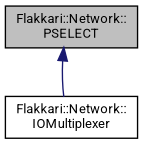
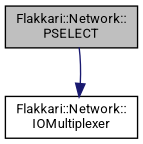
edge "Flakkari::Network:: IOMultiplexer" -> "Flakkari::Network:: PSELECT": reversed
